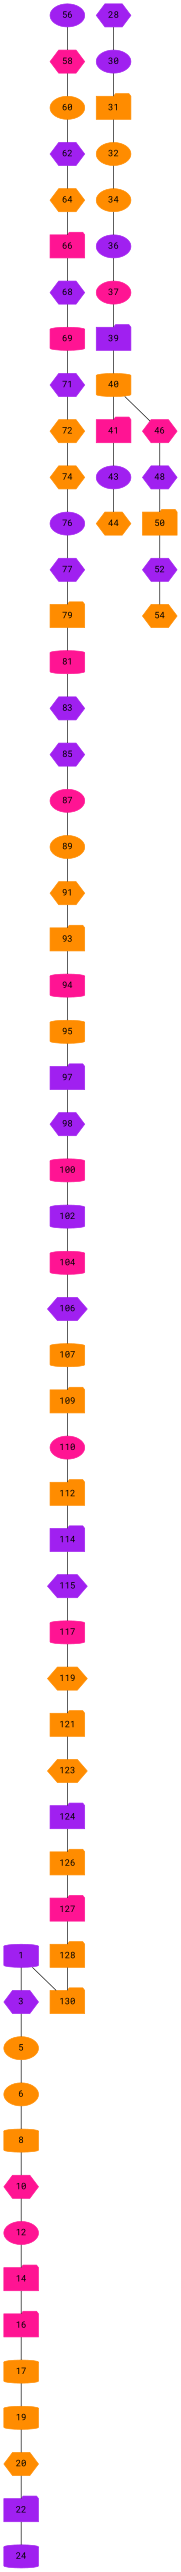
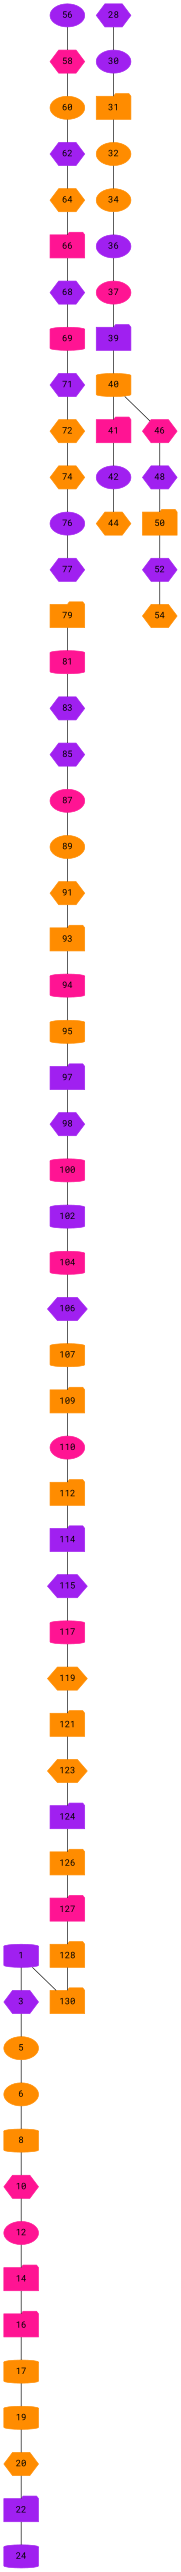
node "43": label "43" -> "42"
edge "77" -- "79": removed
